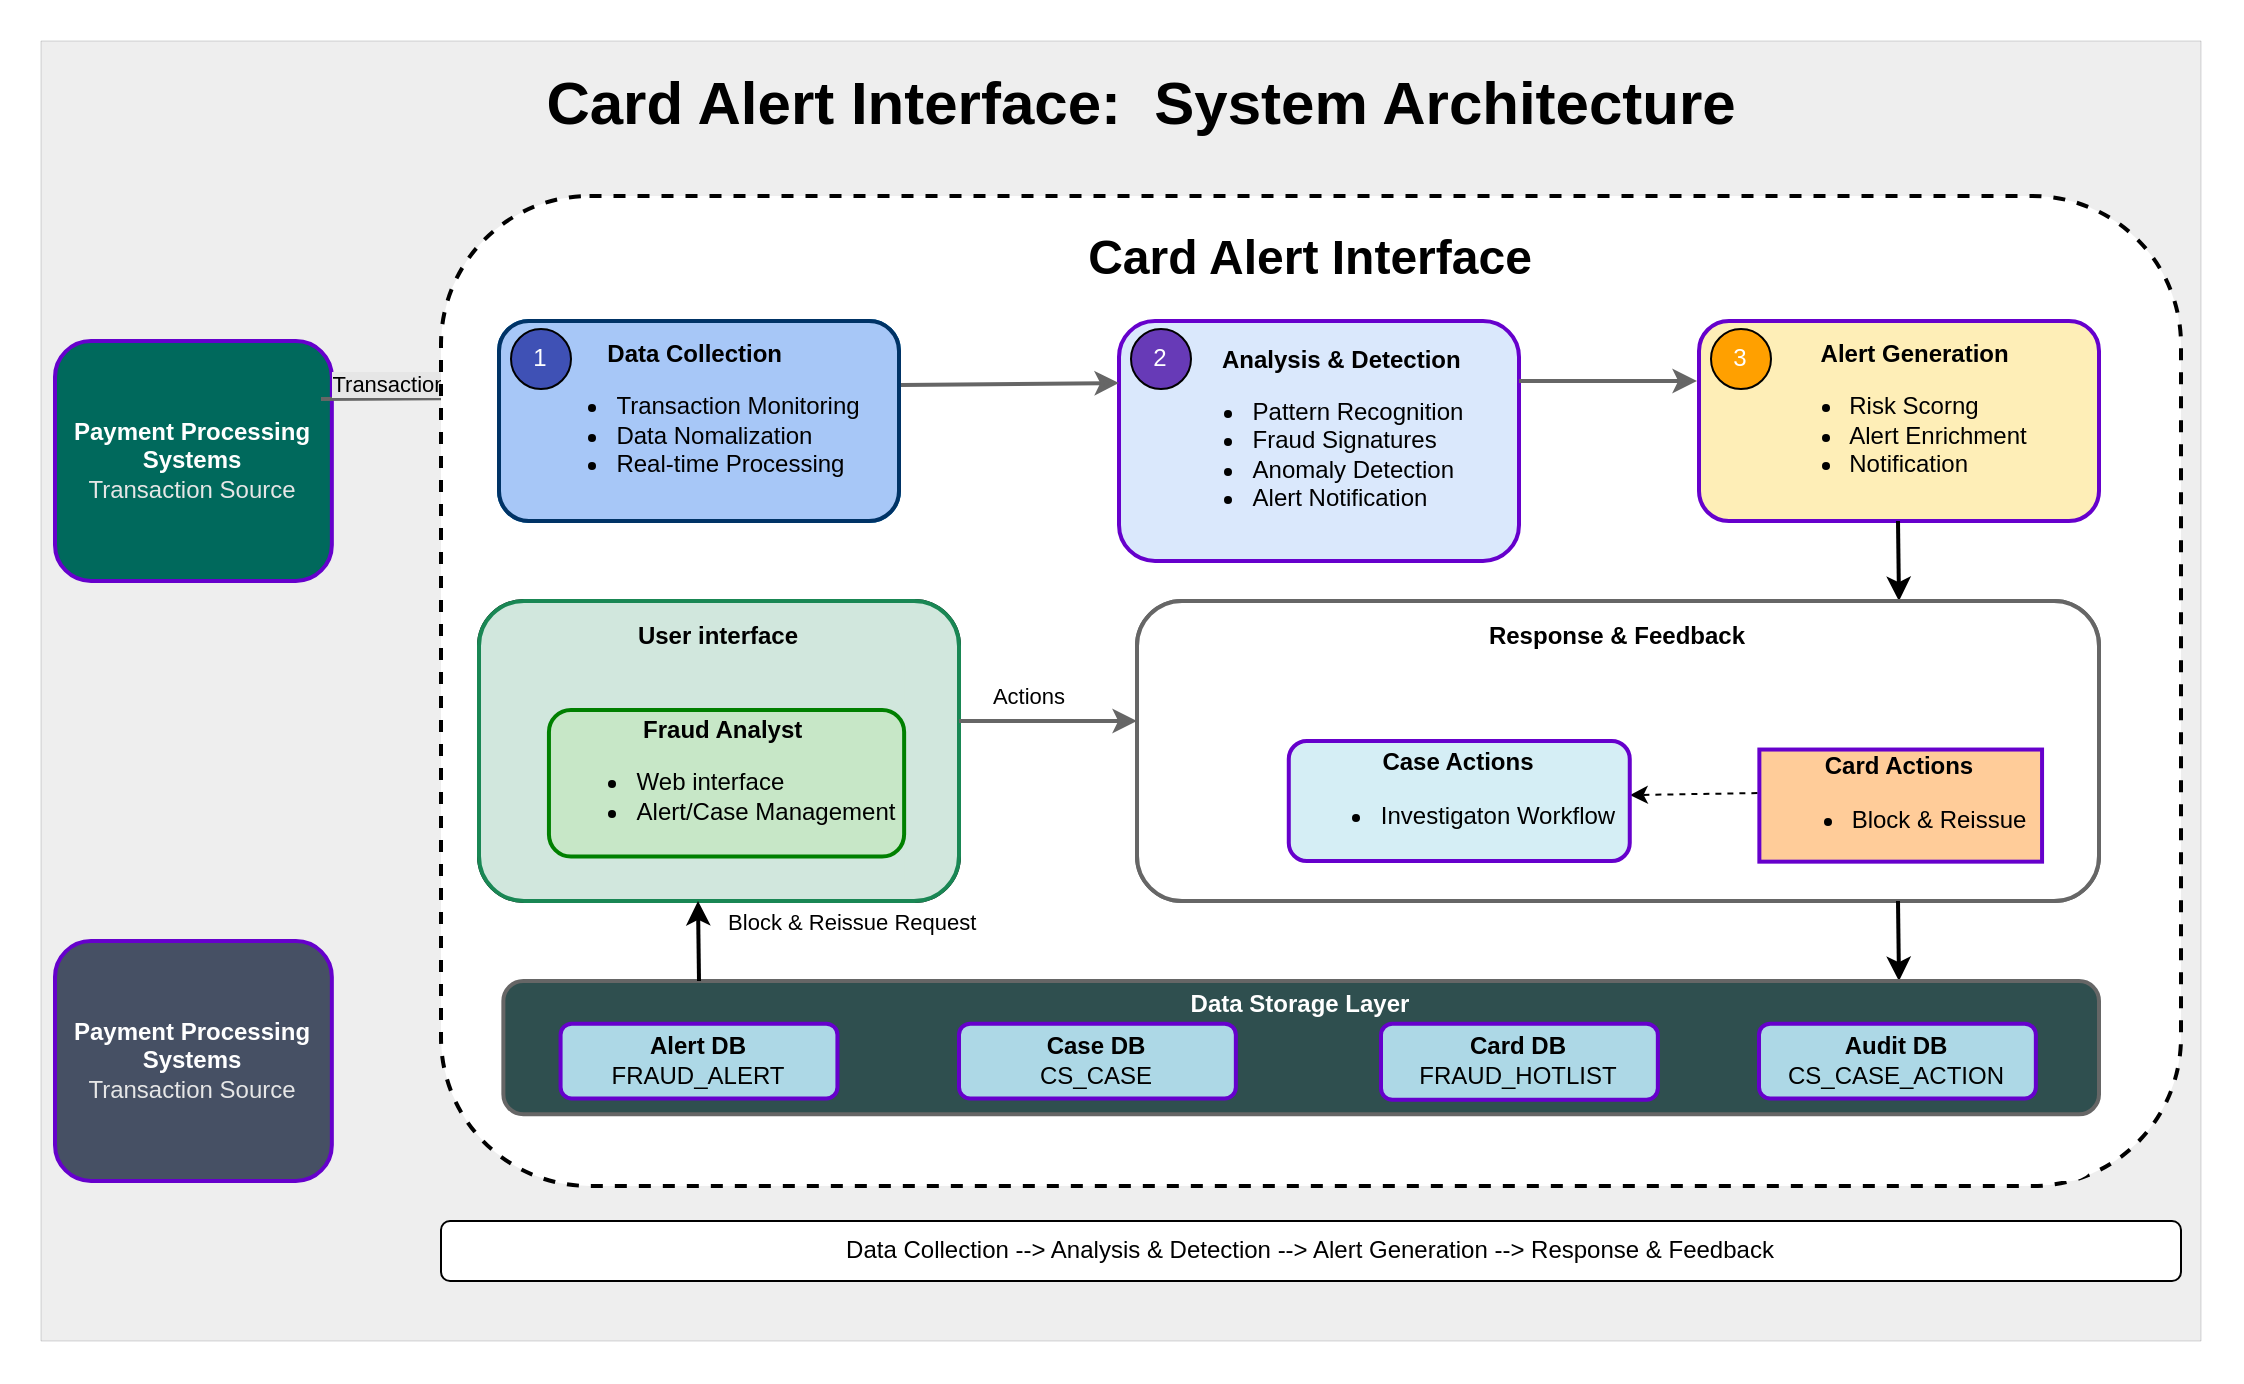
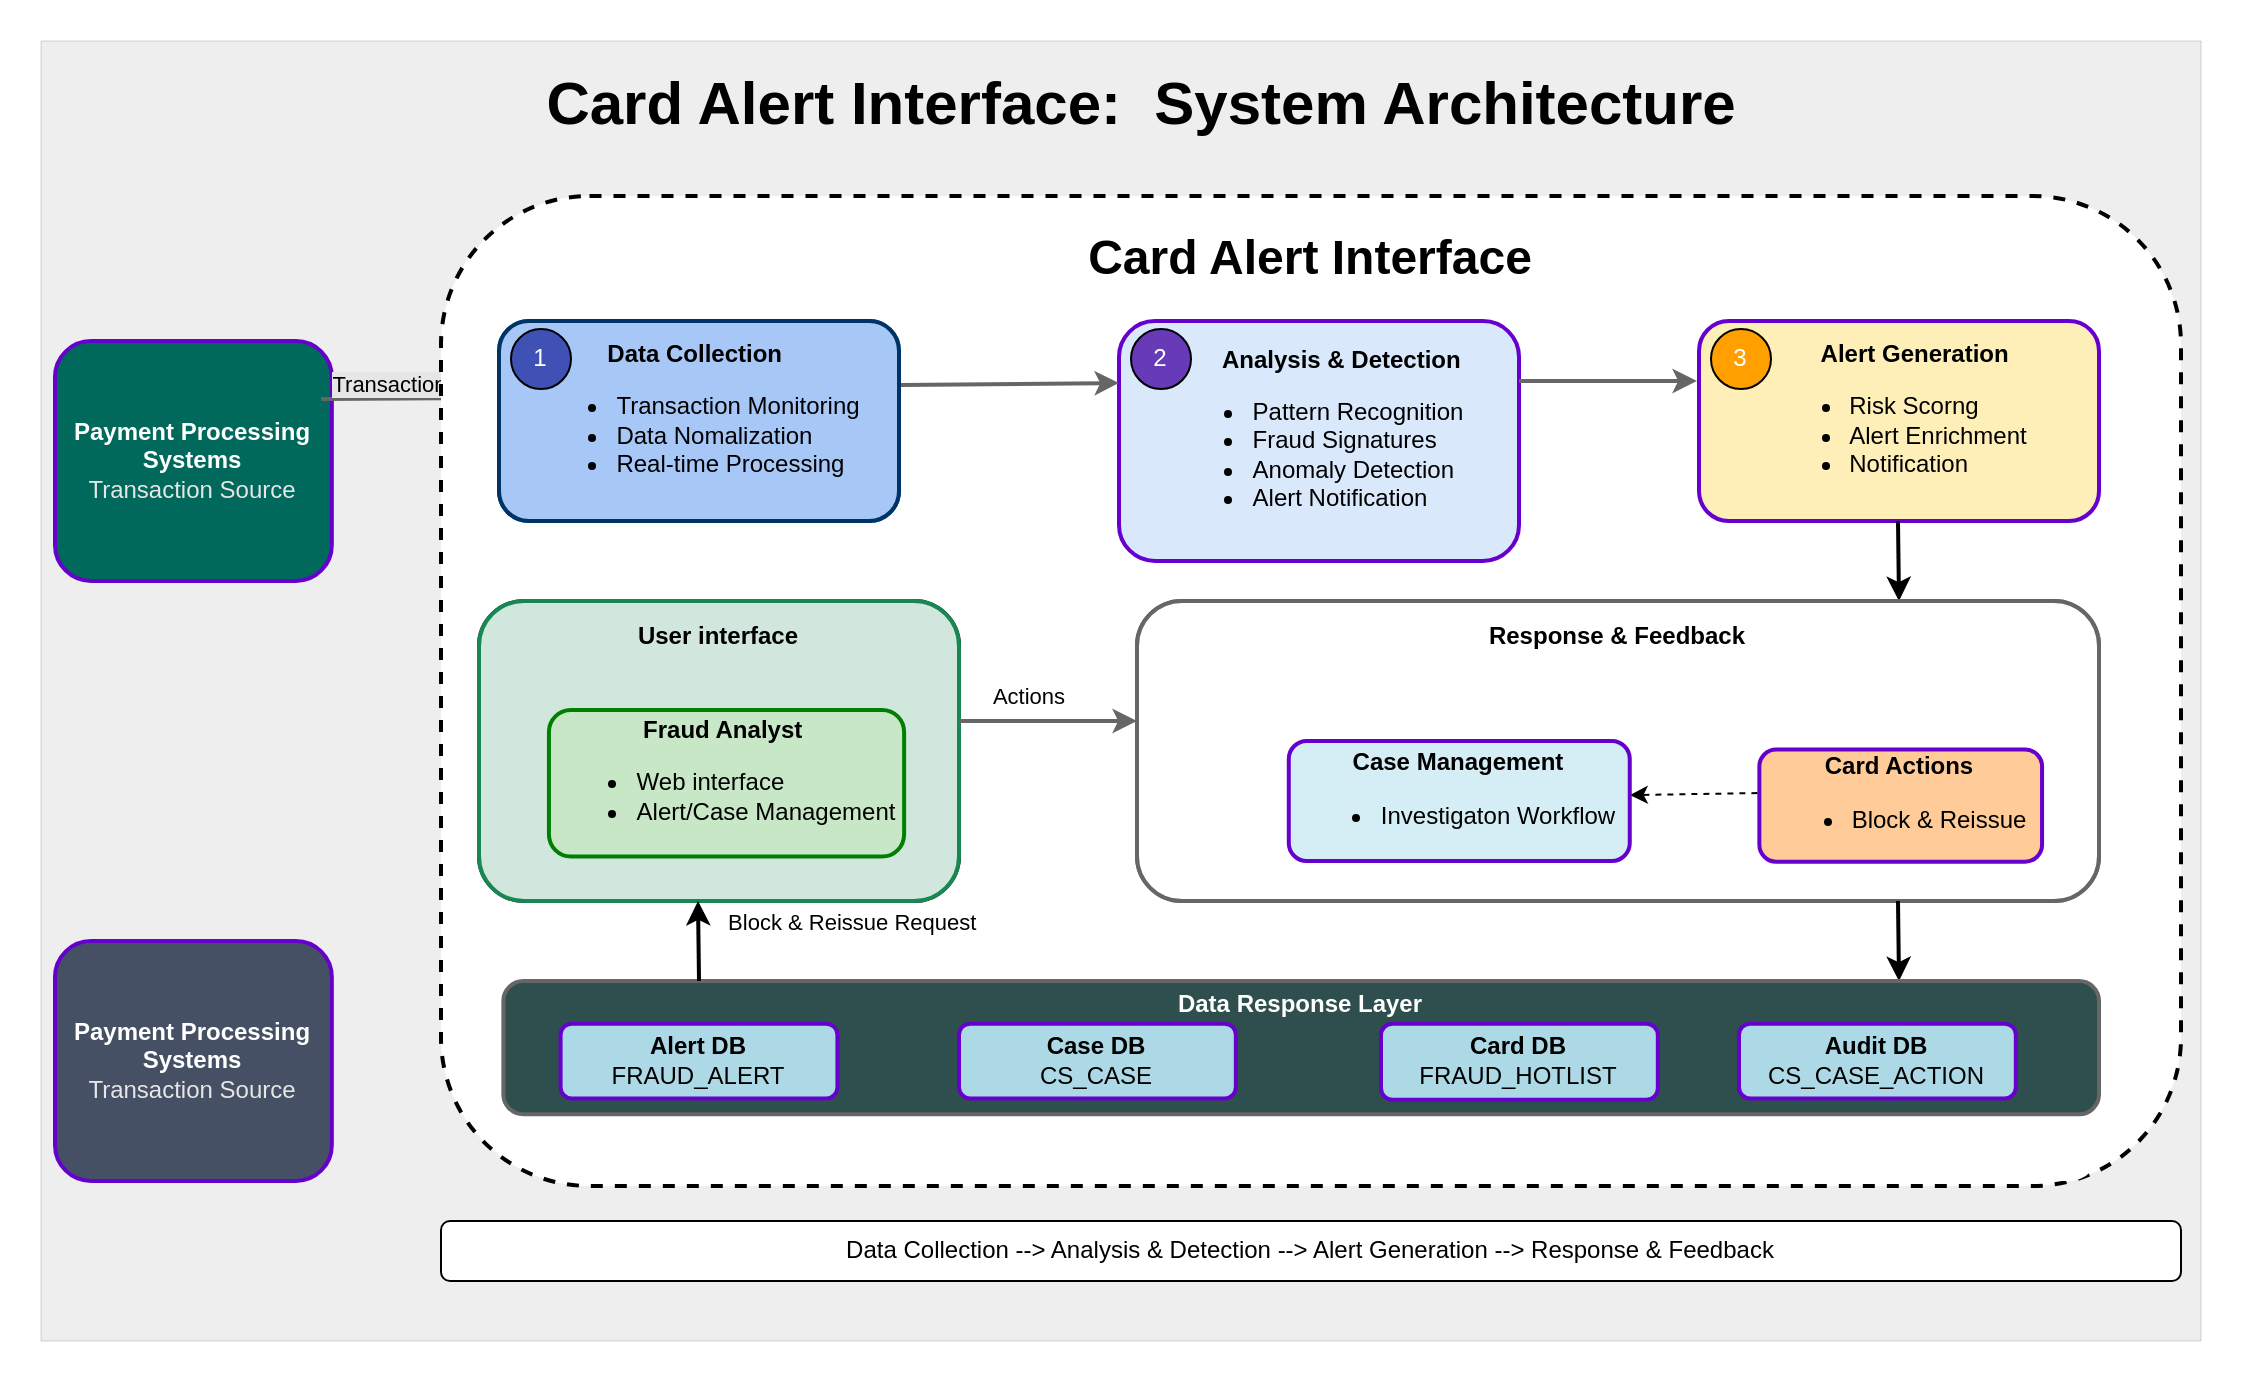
node "Case Actions Investigaton Workflow": label "Case Actions Investigaton Workflow" -> "Case Management Investigaton Workflow"
node "Card Actions Block & Reissue": shape rectangle -> rounded rectangle
node "Data Storage Layer": label "Data Storage Layer" -> "Data Response Layer"
node "Audit DB CS_CASE_ACTION": moved (1897, 1061) -> (1877, 1061)
